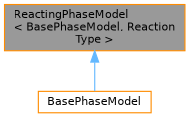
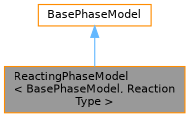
edge "BasePhaseModel" -> "ReactingPhaseModel < BasePhaseModel, Reaction Type >": reversed
